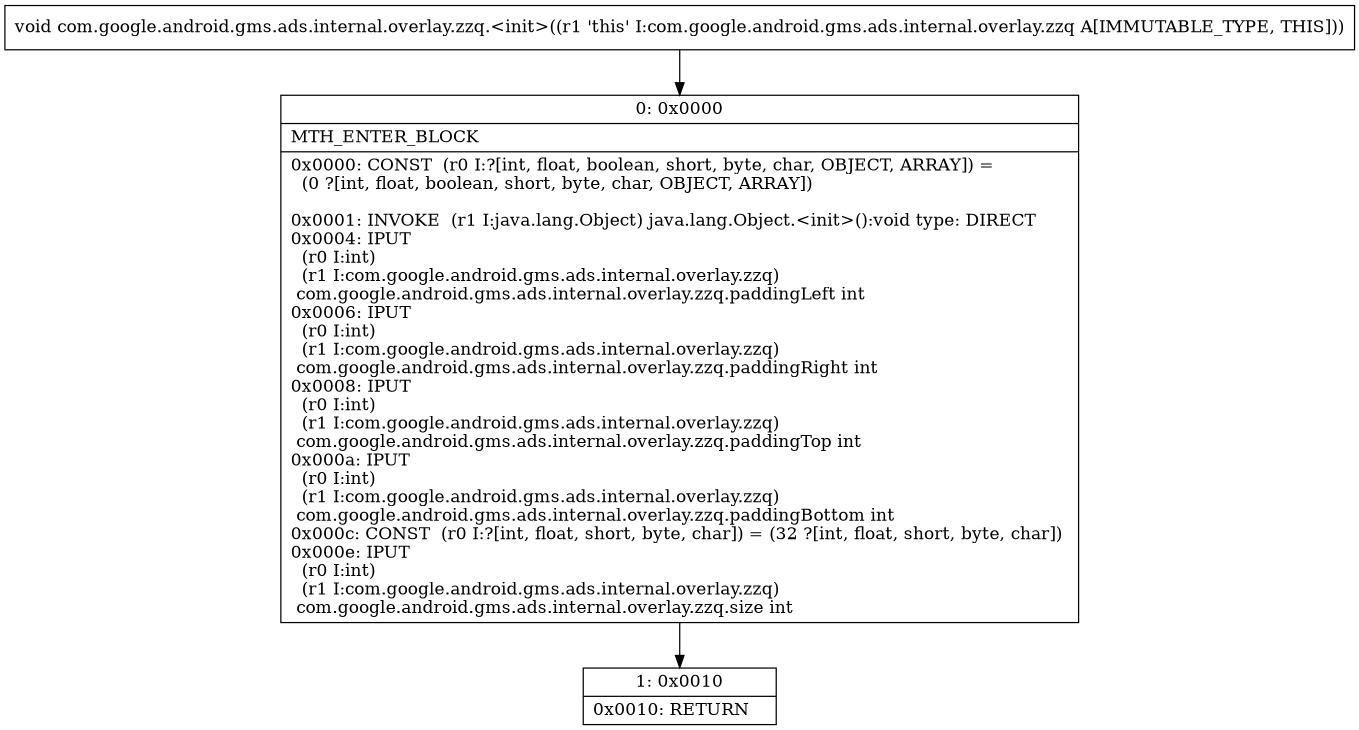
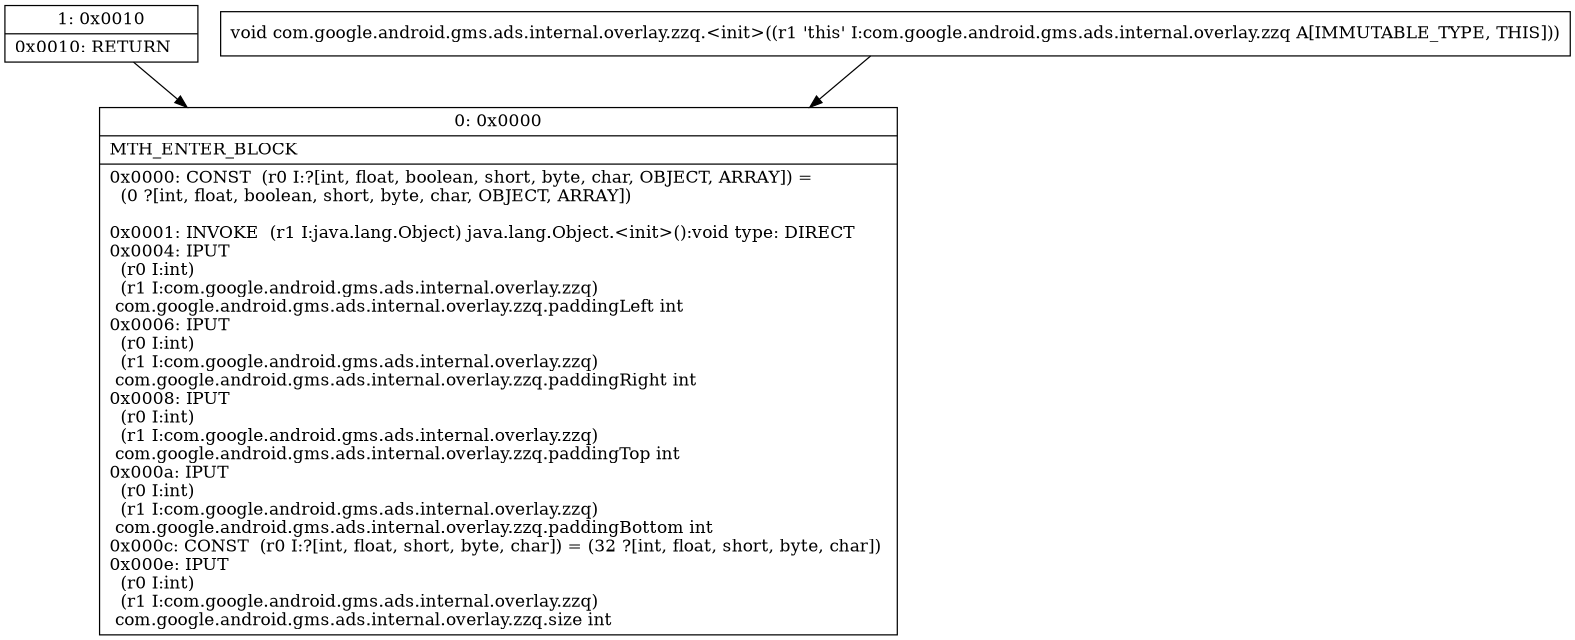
edge "0: 0x0000" -> "1: 0x0010": reversed
